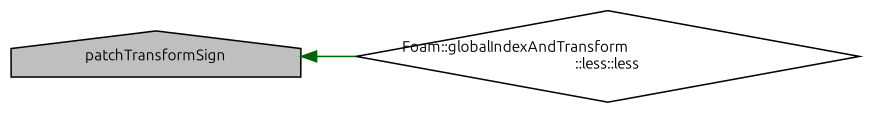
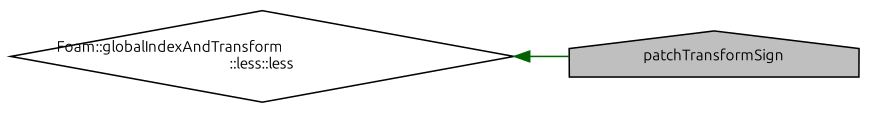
edge "Foam::globalIndexAndTransform ::less::less" -> "patchTransformSign": reversed
